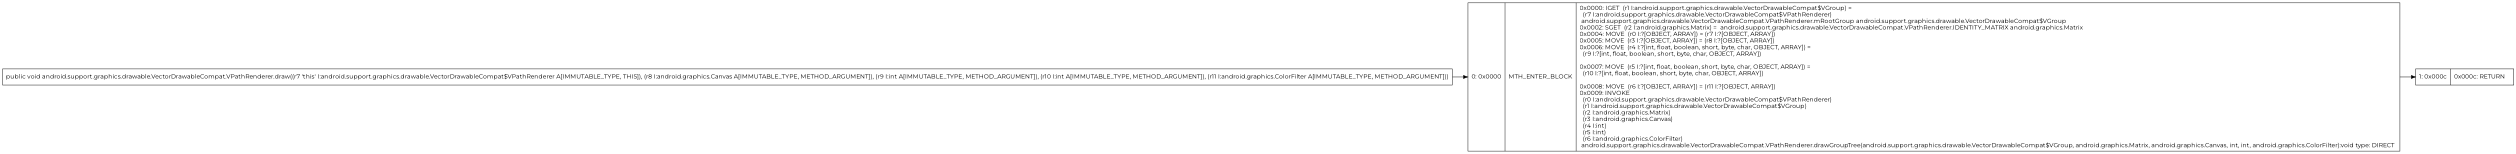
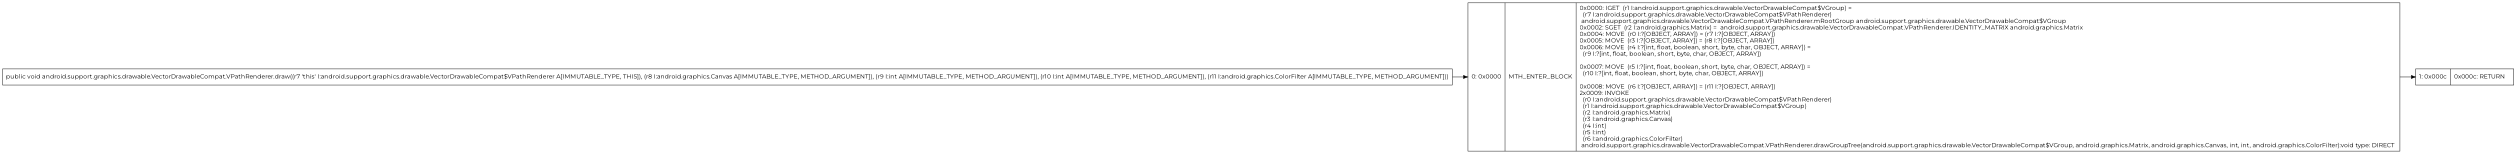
node "0: 0x0000": text "0x0009: INVOKE" -> "2x0009: INVOKE"
